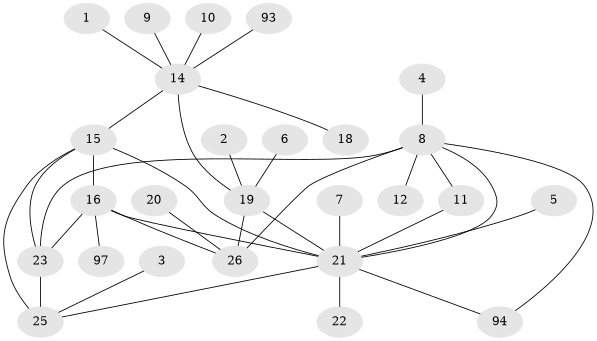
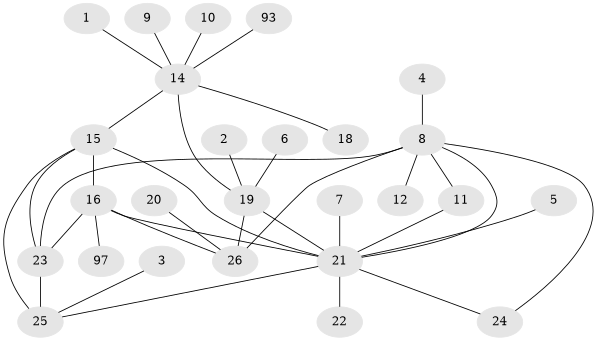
node "94": label "94" -> "24"
